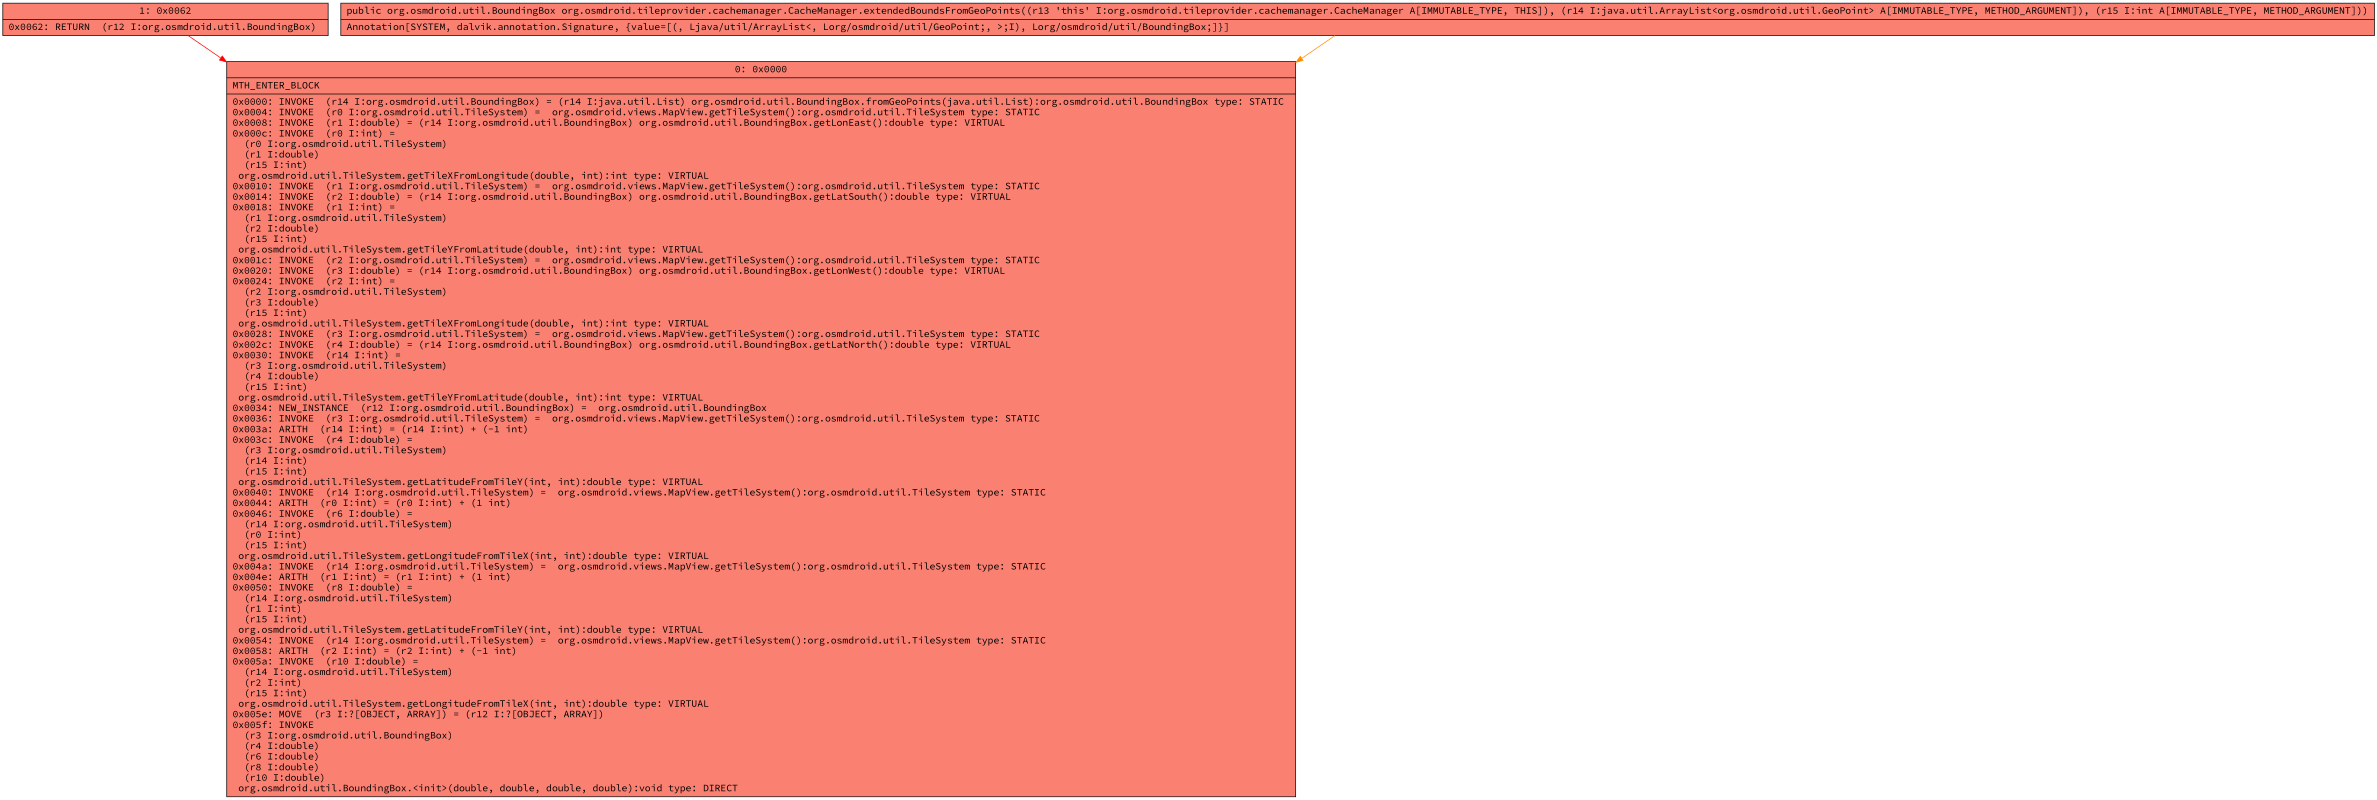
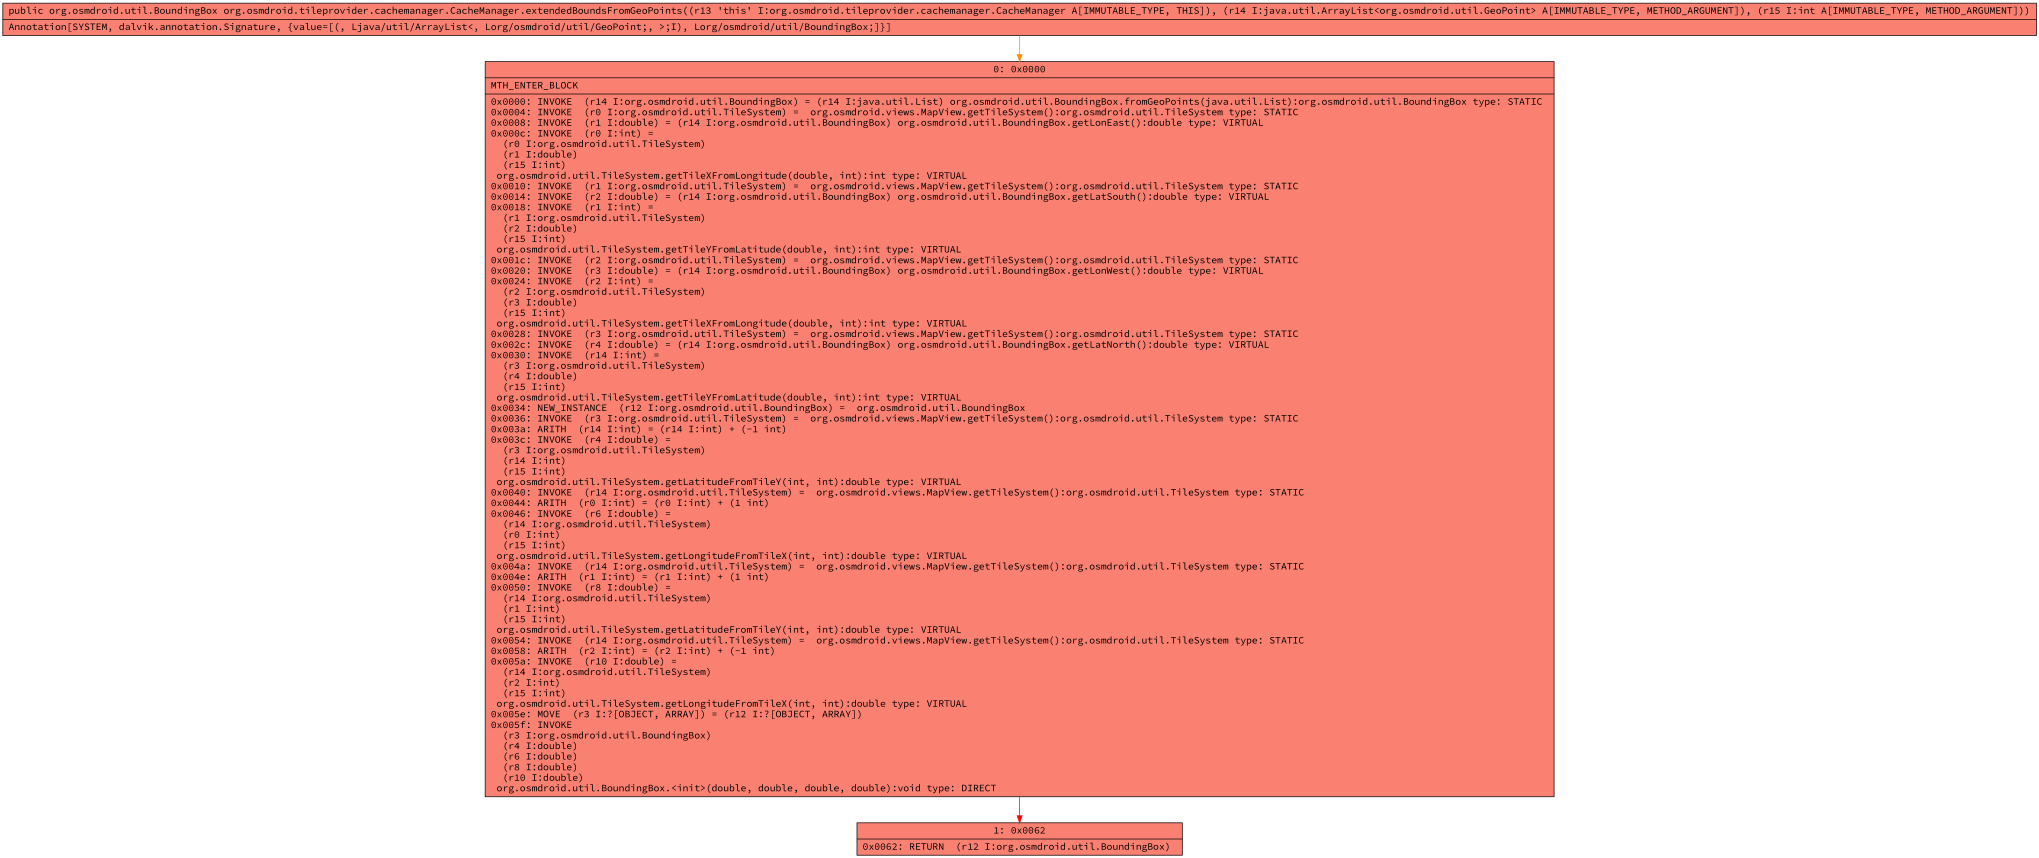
edge "1: 0x0062" -> "0: 0x0000": reversed
